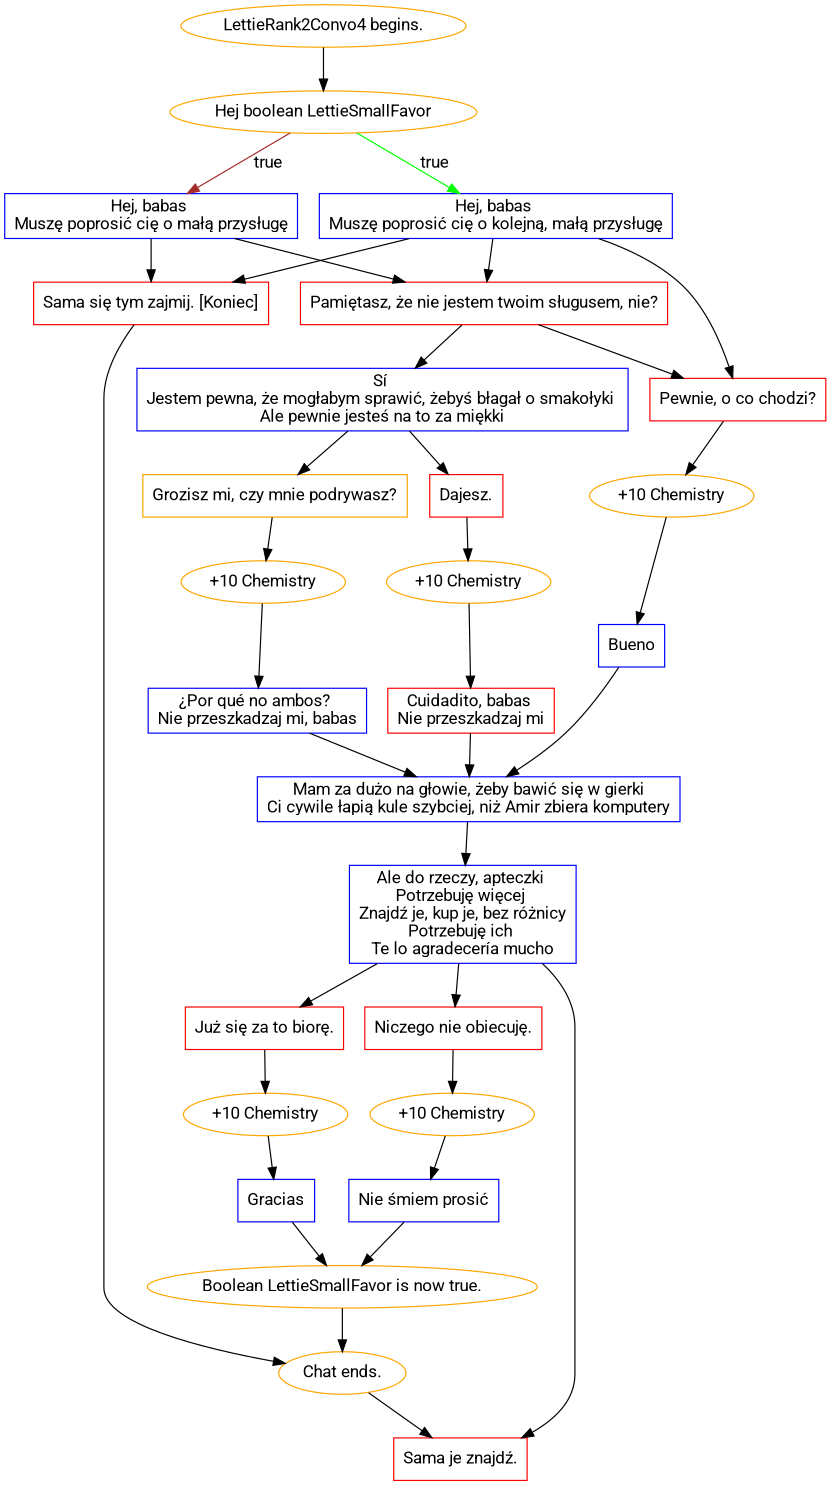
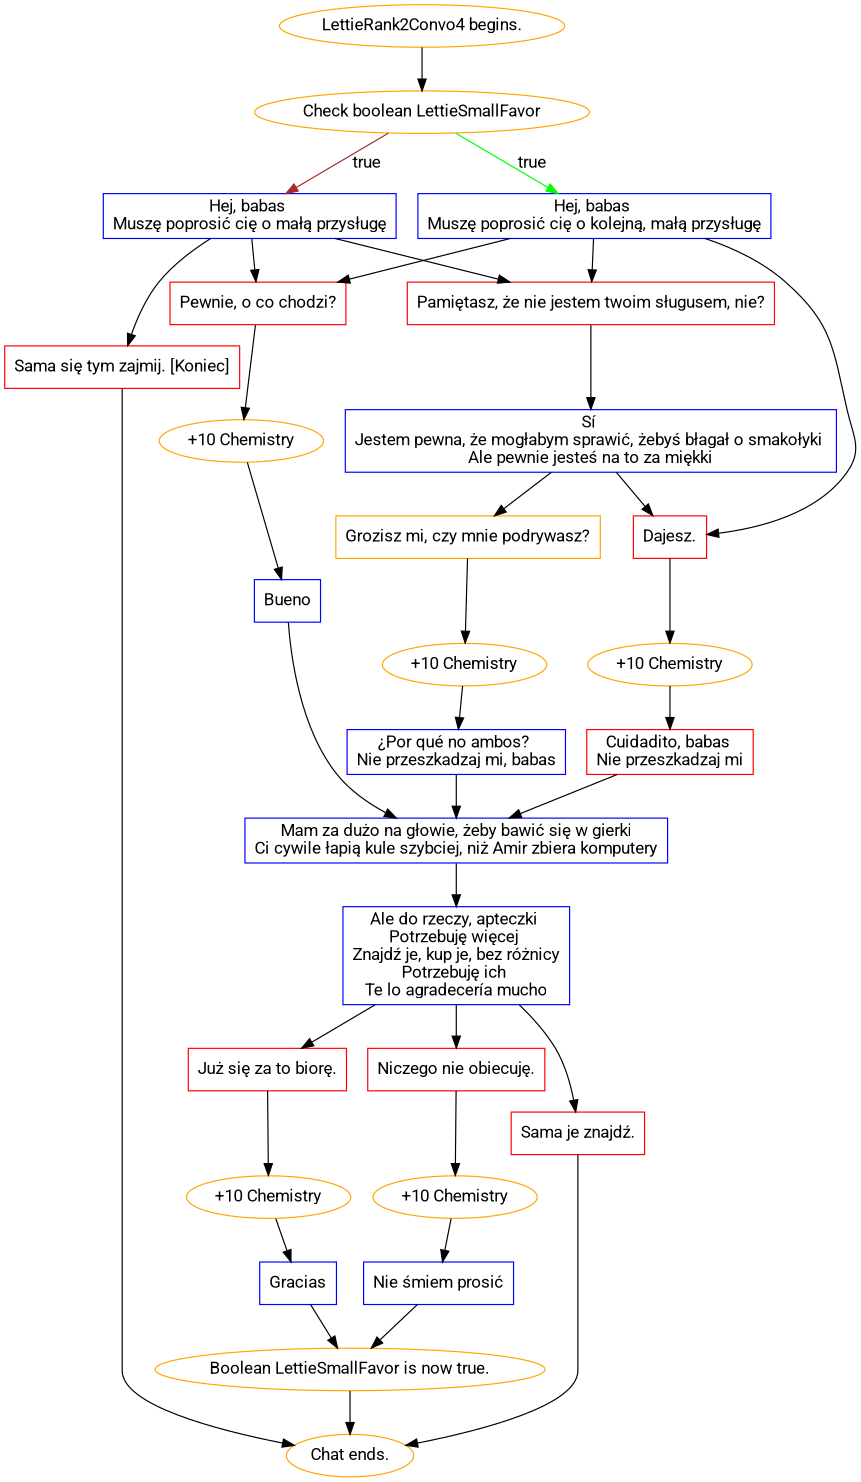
node "Hej boolean LettieSmallFavor": label "Hej boolean LettieSmallFavor" -> "Check boolean LettieSmallFavor"
edge "Hej, babas Muszę poprosić cię o kolejną, małą przysługę" -> "Sama się tym zajmij. [Koniec]": now "Hej, babas Muszę poprosić cię o kolejną, małą przysługę" -> "Dajesz."
edge "Pamiętasz, że nie jestem twoim sługusem, nie?" -> "Pewnie, o co chodzi?": now "Hej, babas Muszę poprosić cię o małą przysługę" -> "Pewnie, o co chodzi?"
edge "Chat ends." -> "Sama je znajdź.": reversed
